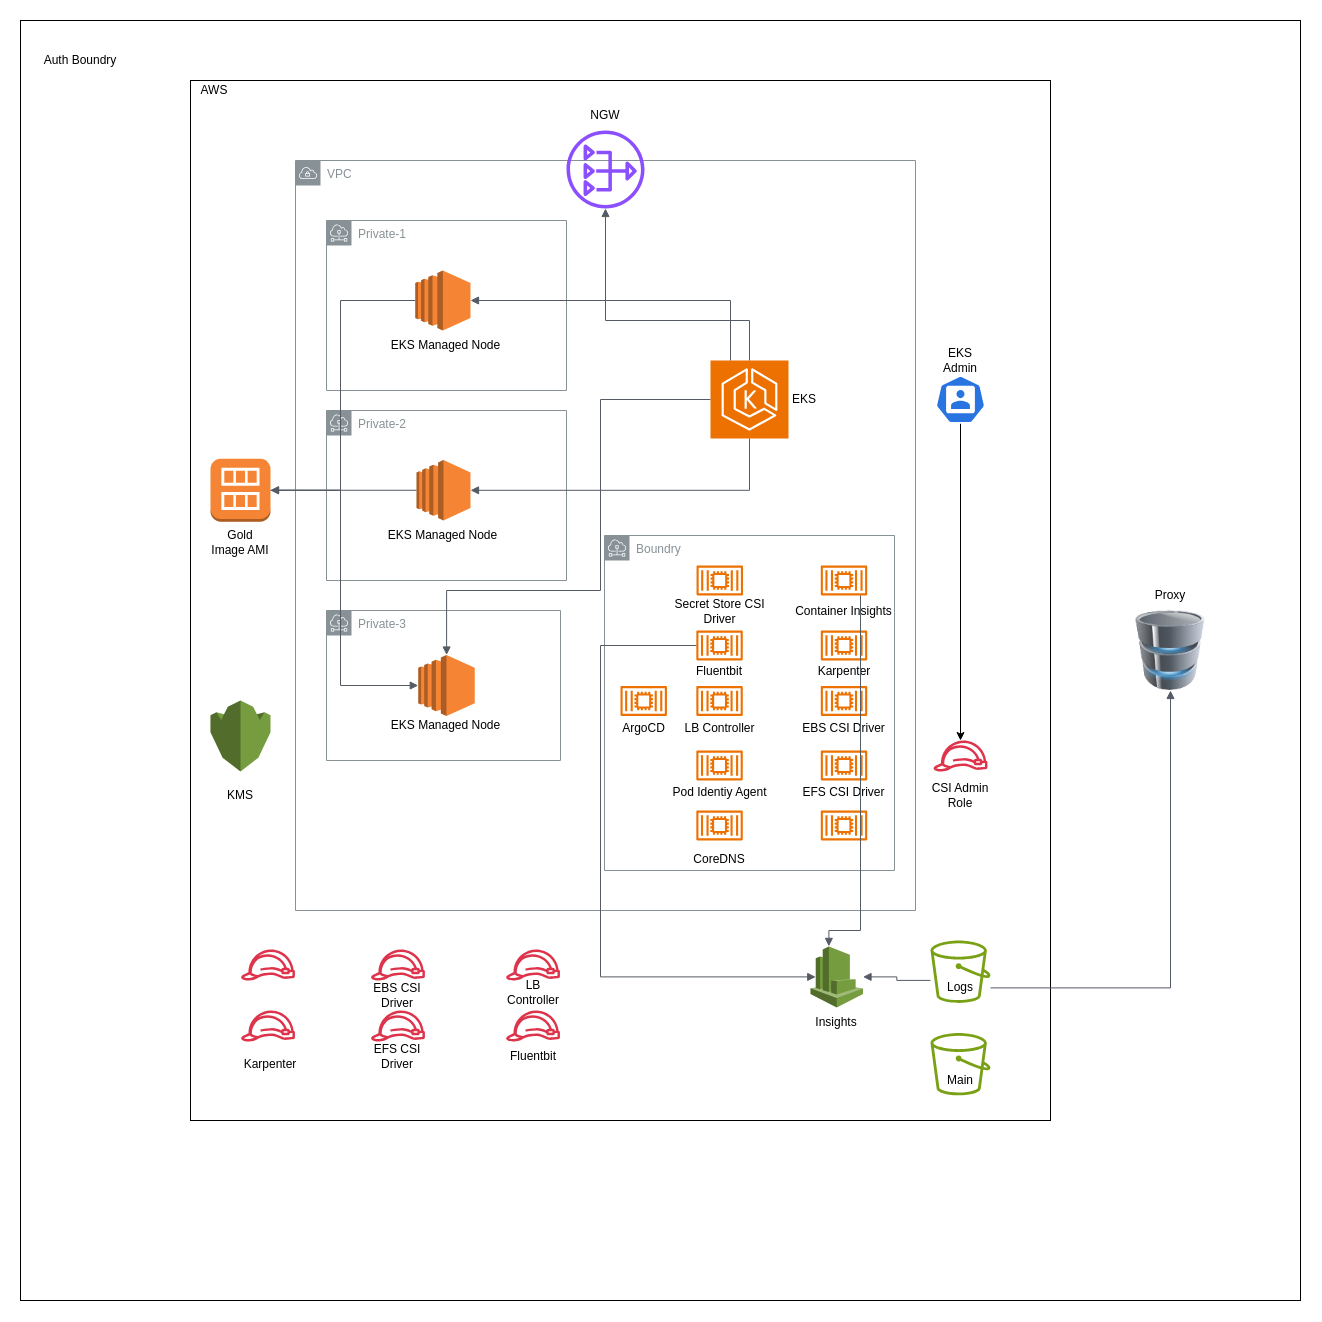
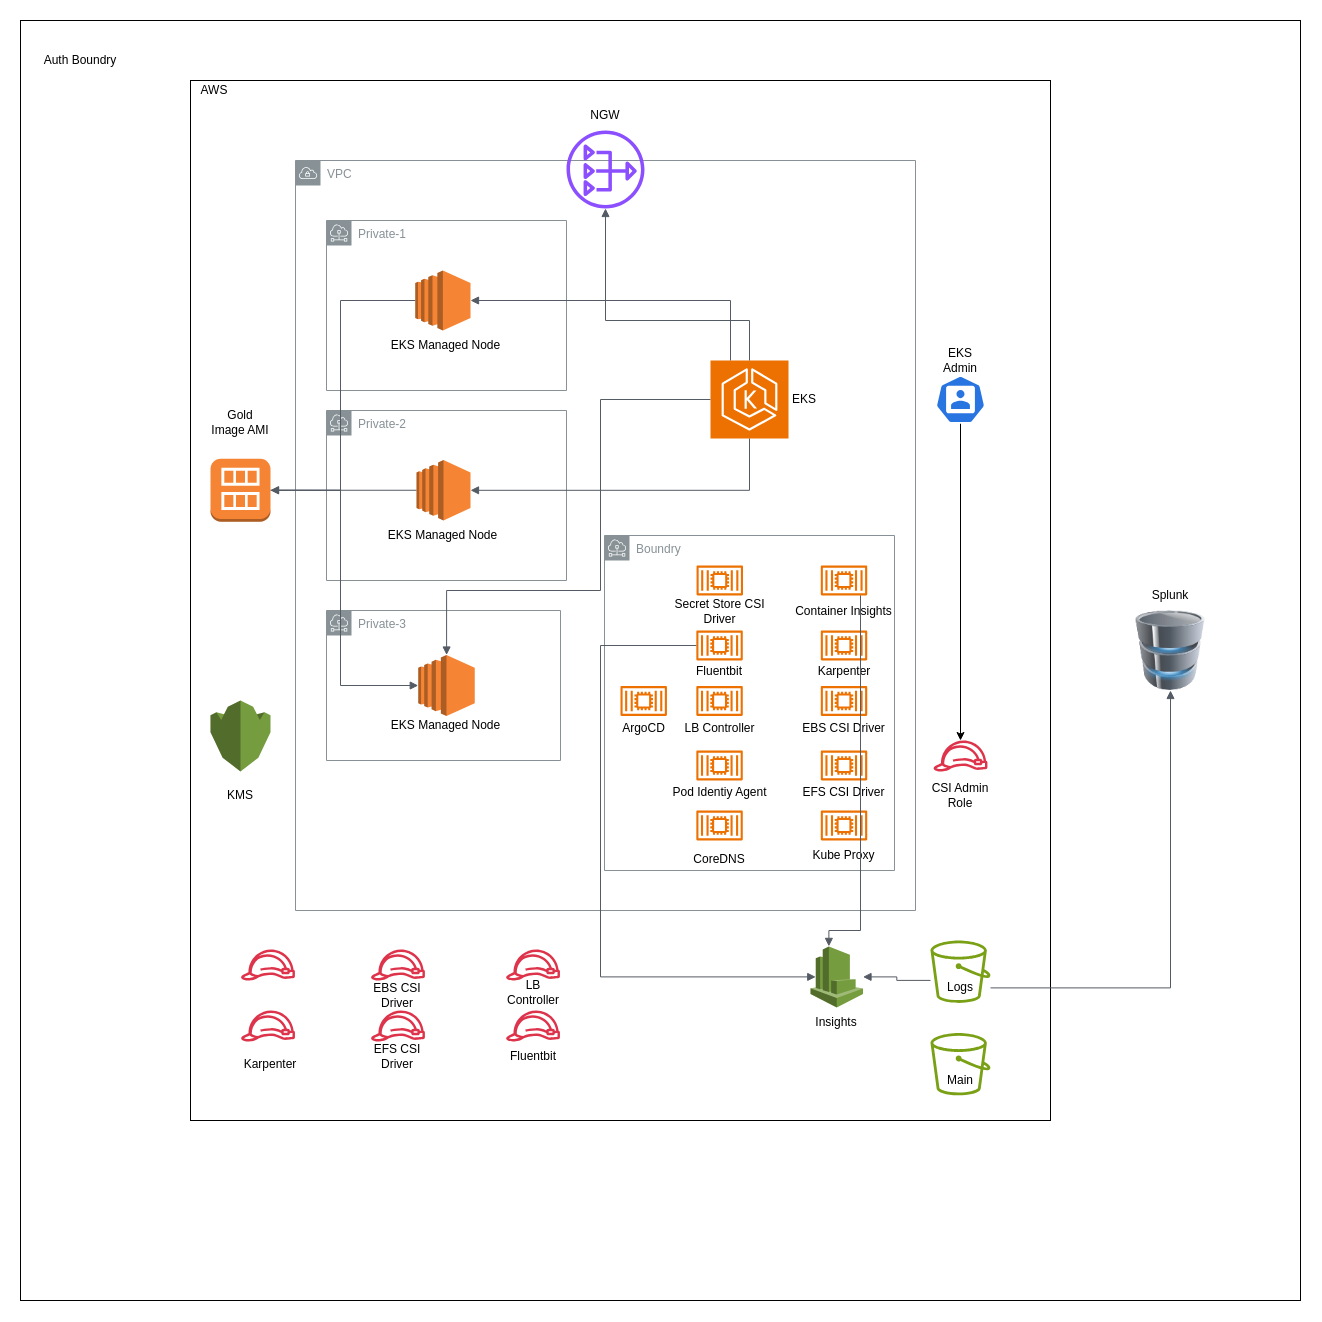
node "Gold Image AMI": moved (241, 542) -> (241, 422)
node "Proxy": label "Proxy" -> "Splunk"
node "Kube Proxy": added
